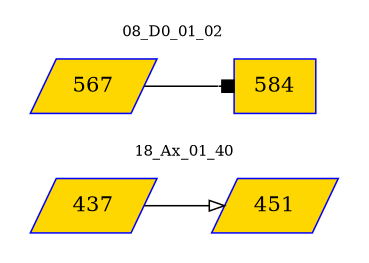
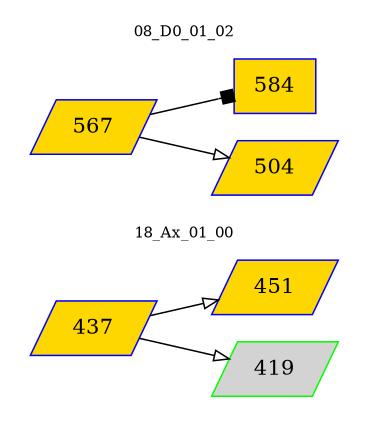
cluster "18_Ax_01_40": label "18_Ax_01_40" -> "18_Ax_01_00"
node "504": added
node "419": added
